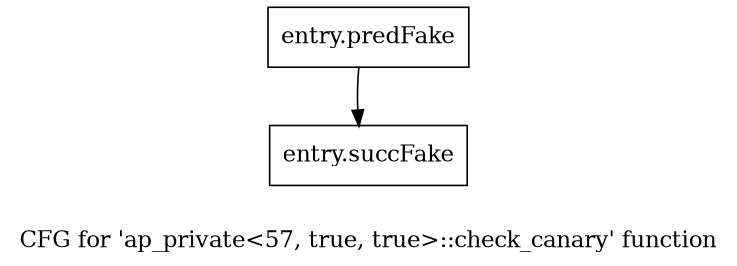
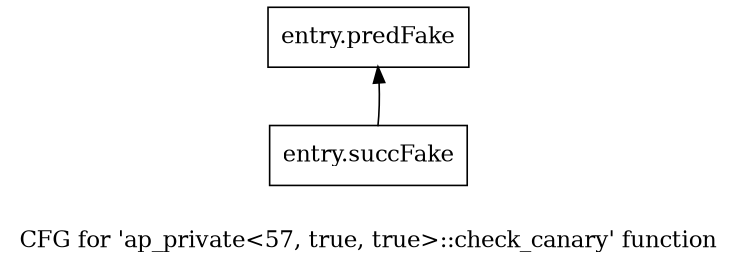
edge "entry.predFake" -> "entry.succFake": reversed
